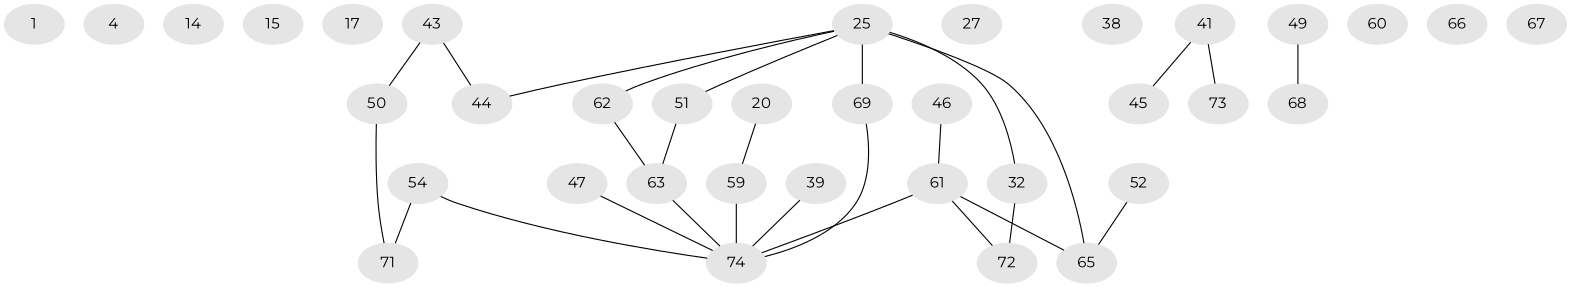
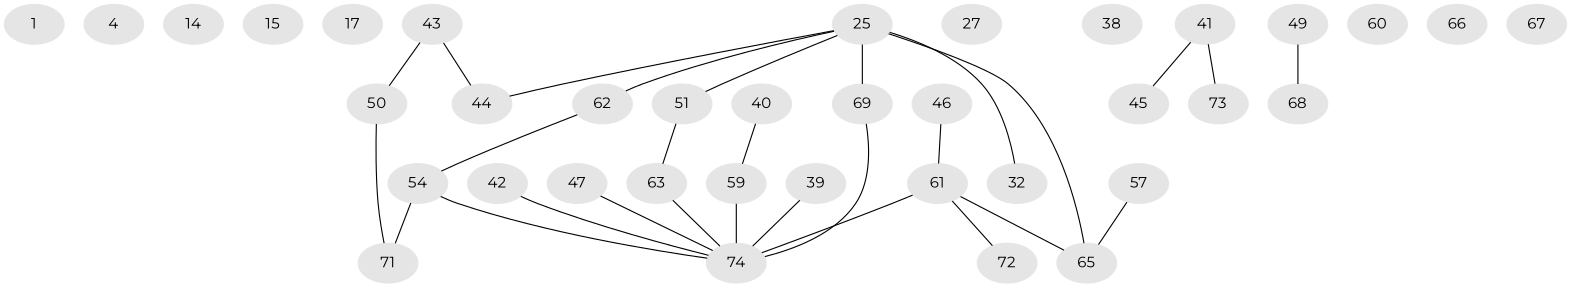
node "20": label "20" -> "40"
edge "62" -- "63": now "62" -- "54"
node "42": added
node "52": label "52" -> "57"
edge "32" -- "72": removed
